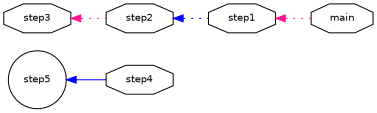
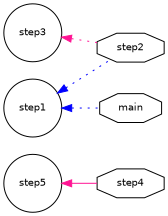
node "step3": shape octagon -> circle
edge "step1" -> "step2": reversed
node "step1": shape octagon -> circle
edge "main" -> "step1": color deeppink -> blue
edge "step4" -> "step5": color blue -> deeppink
